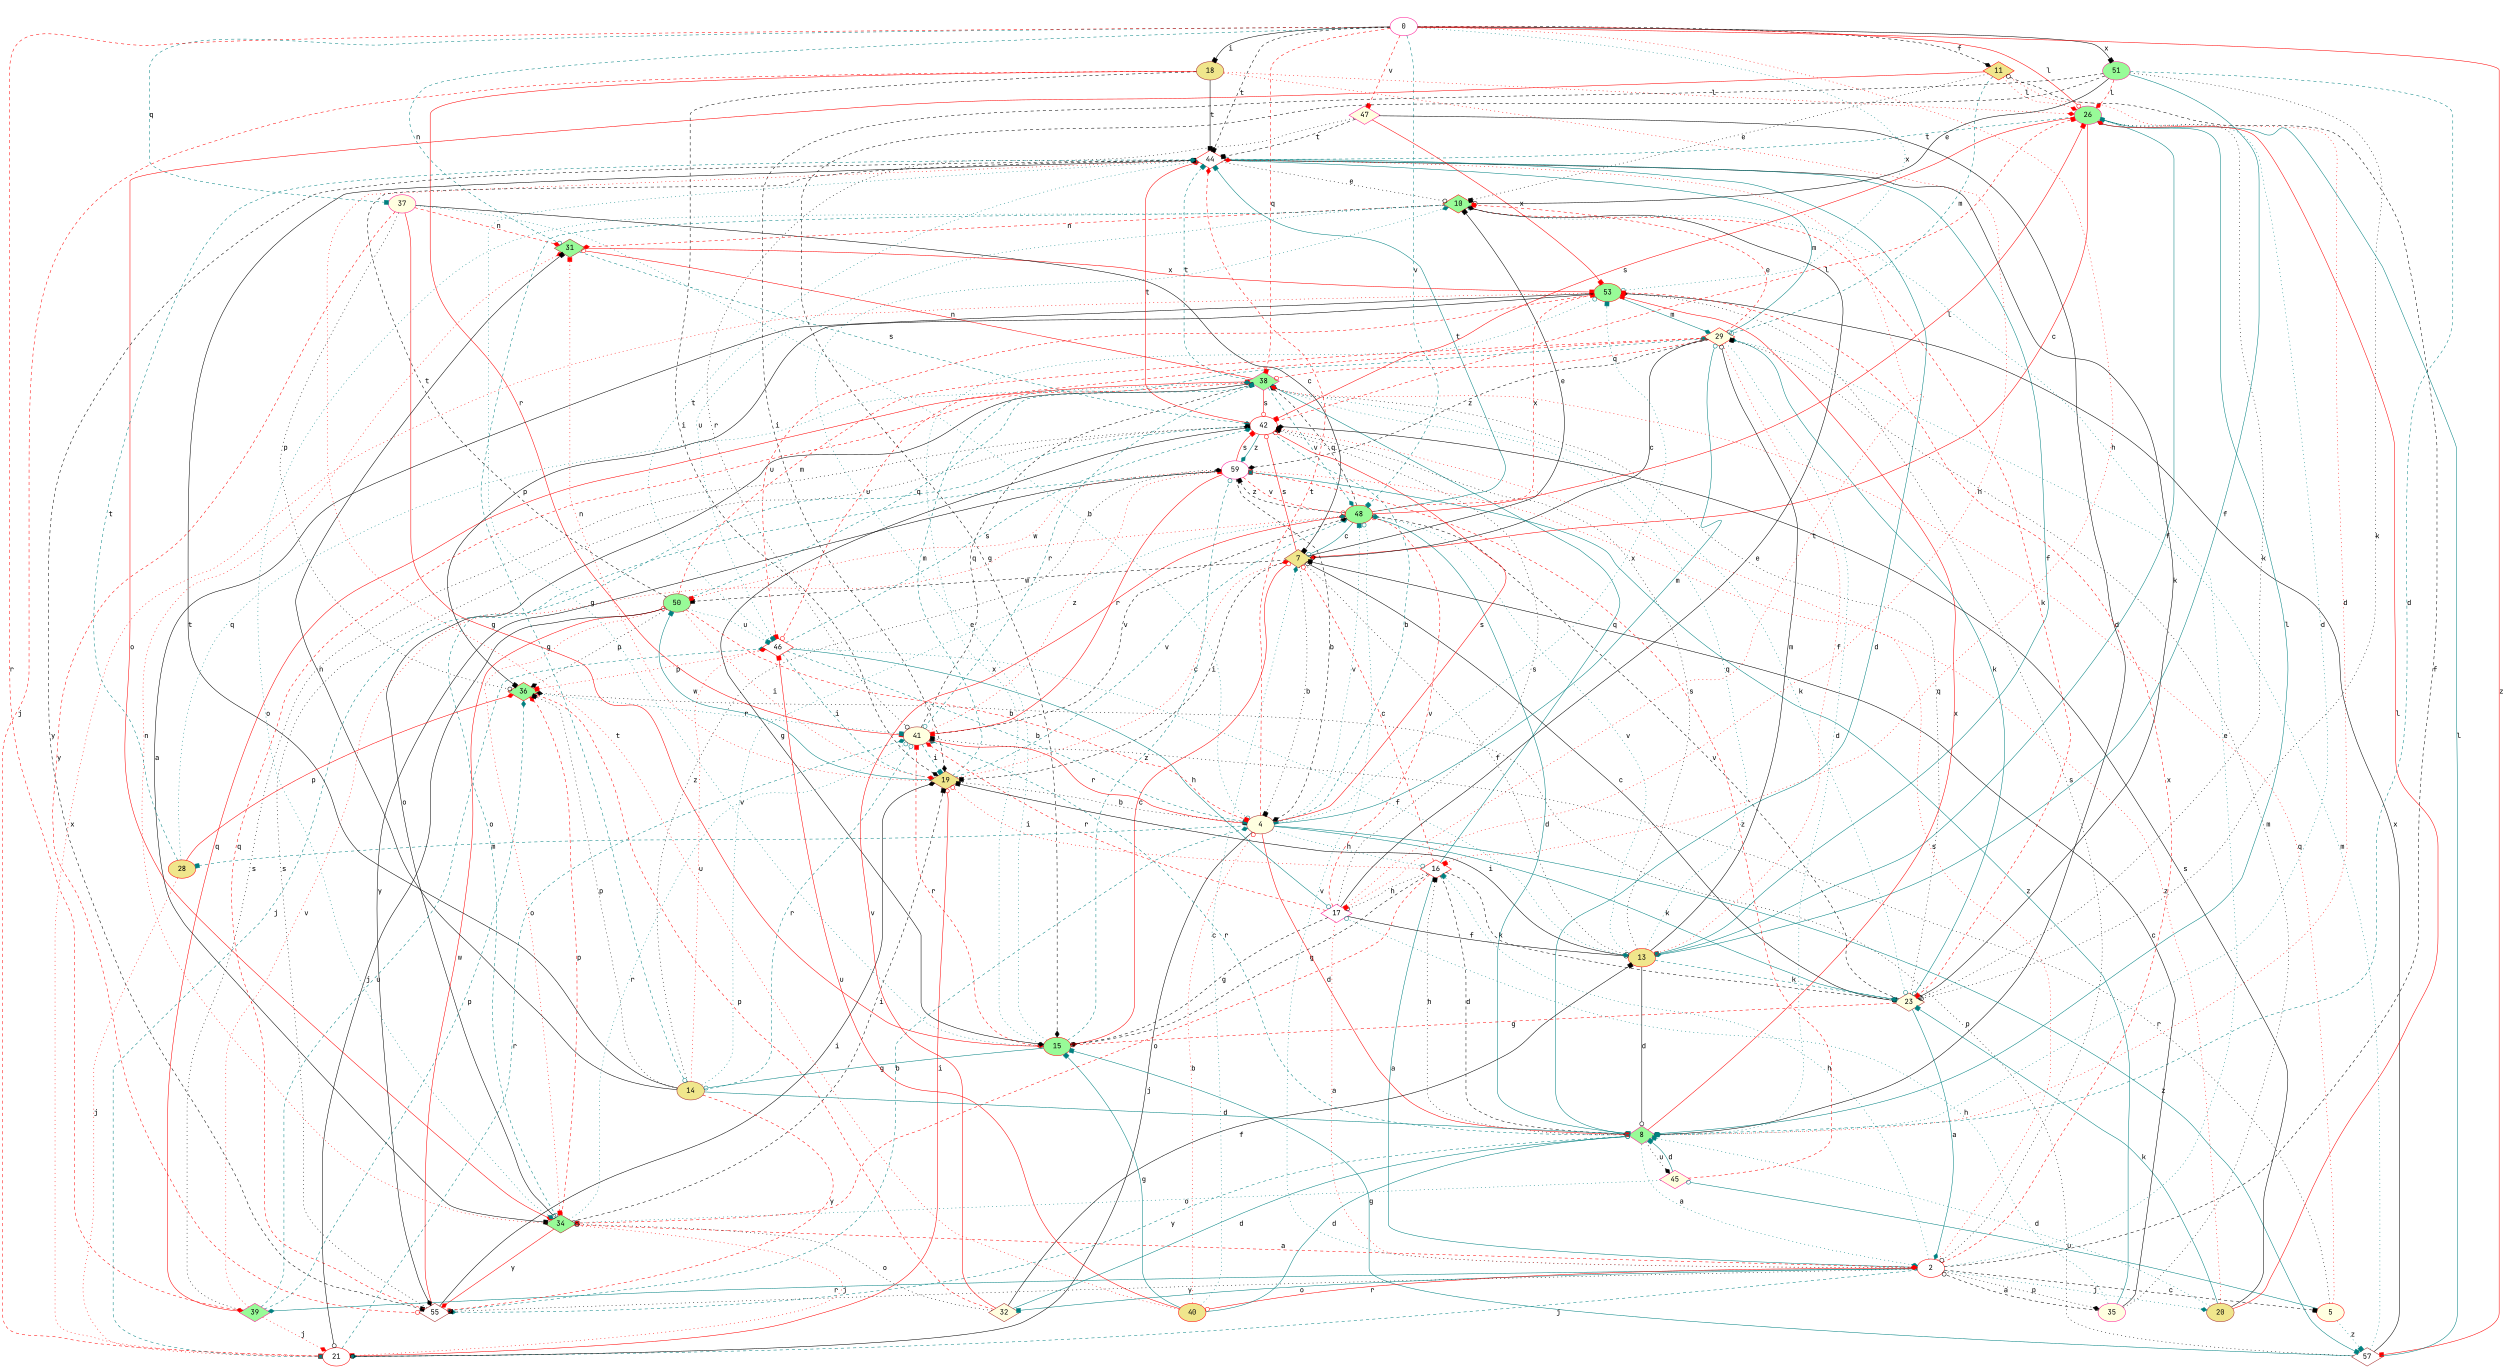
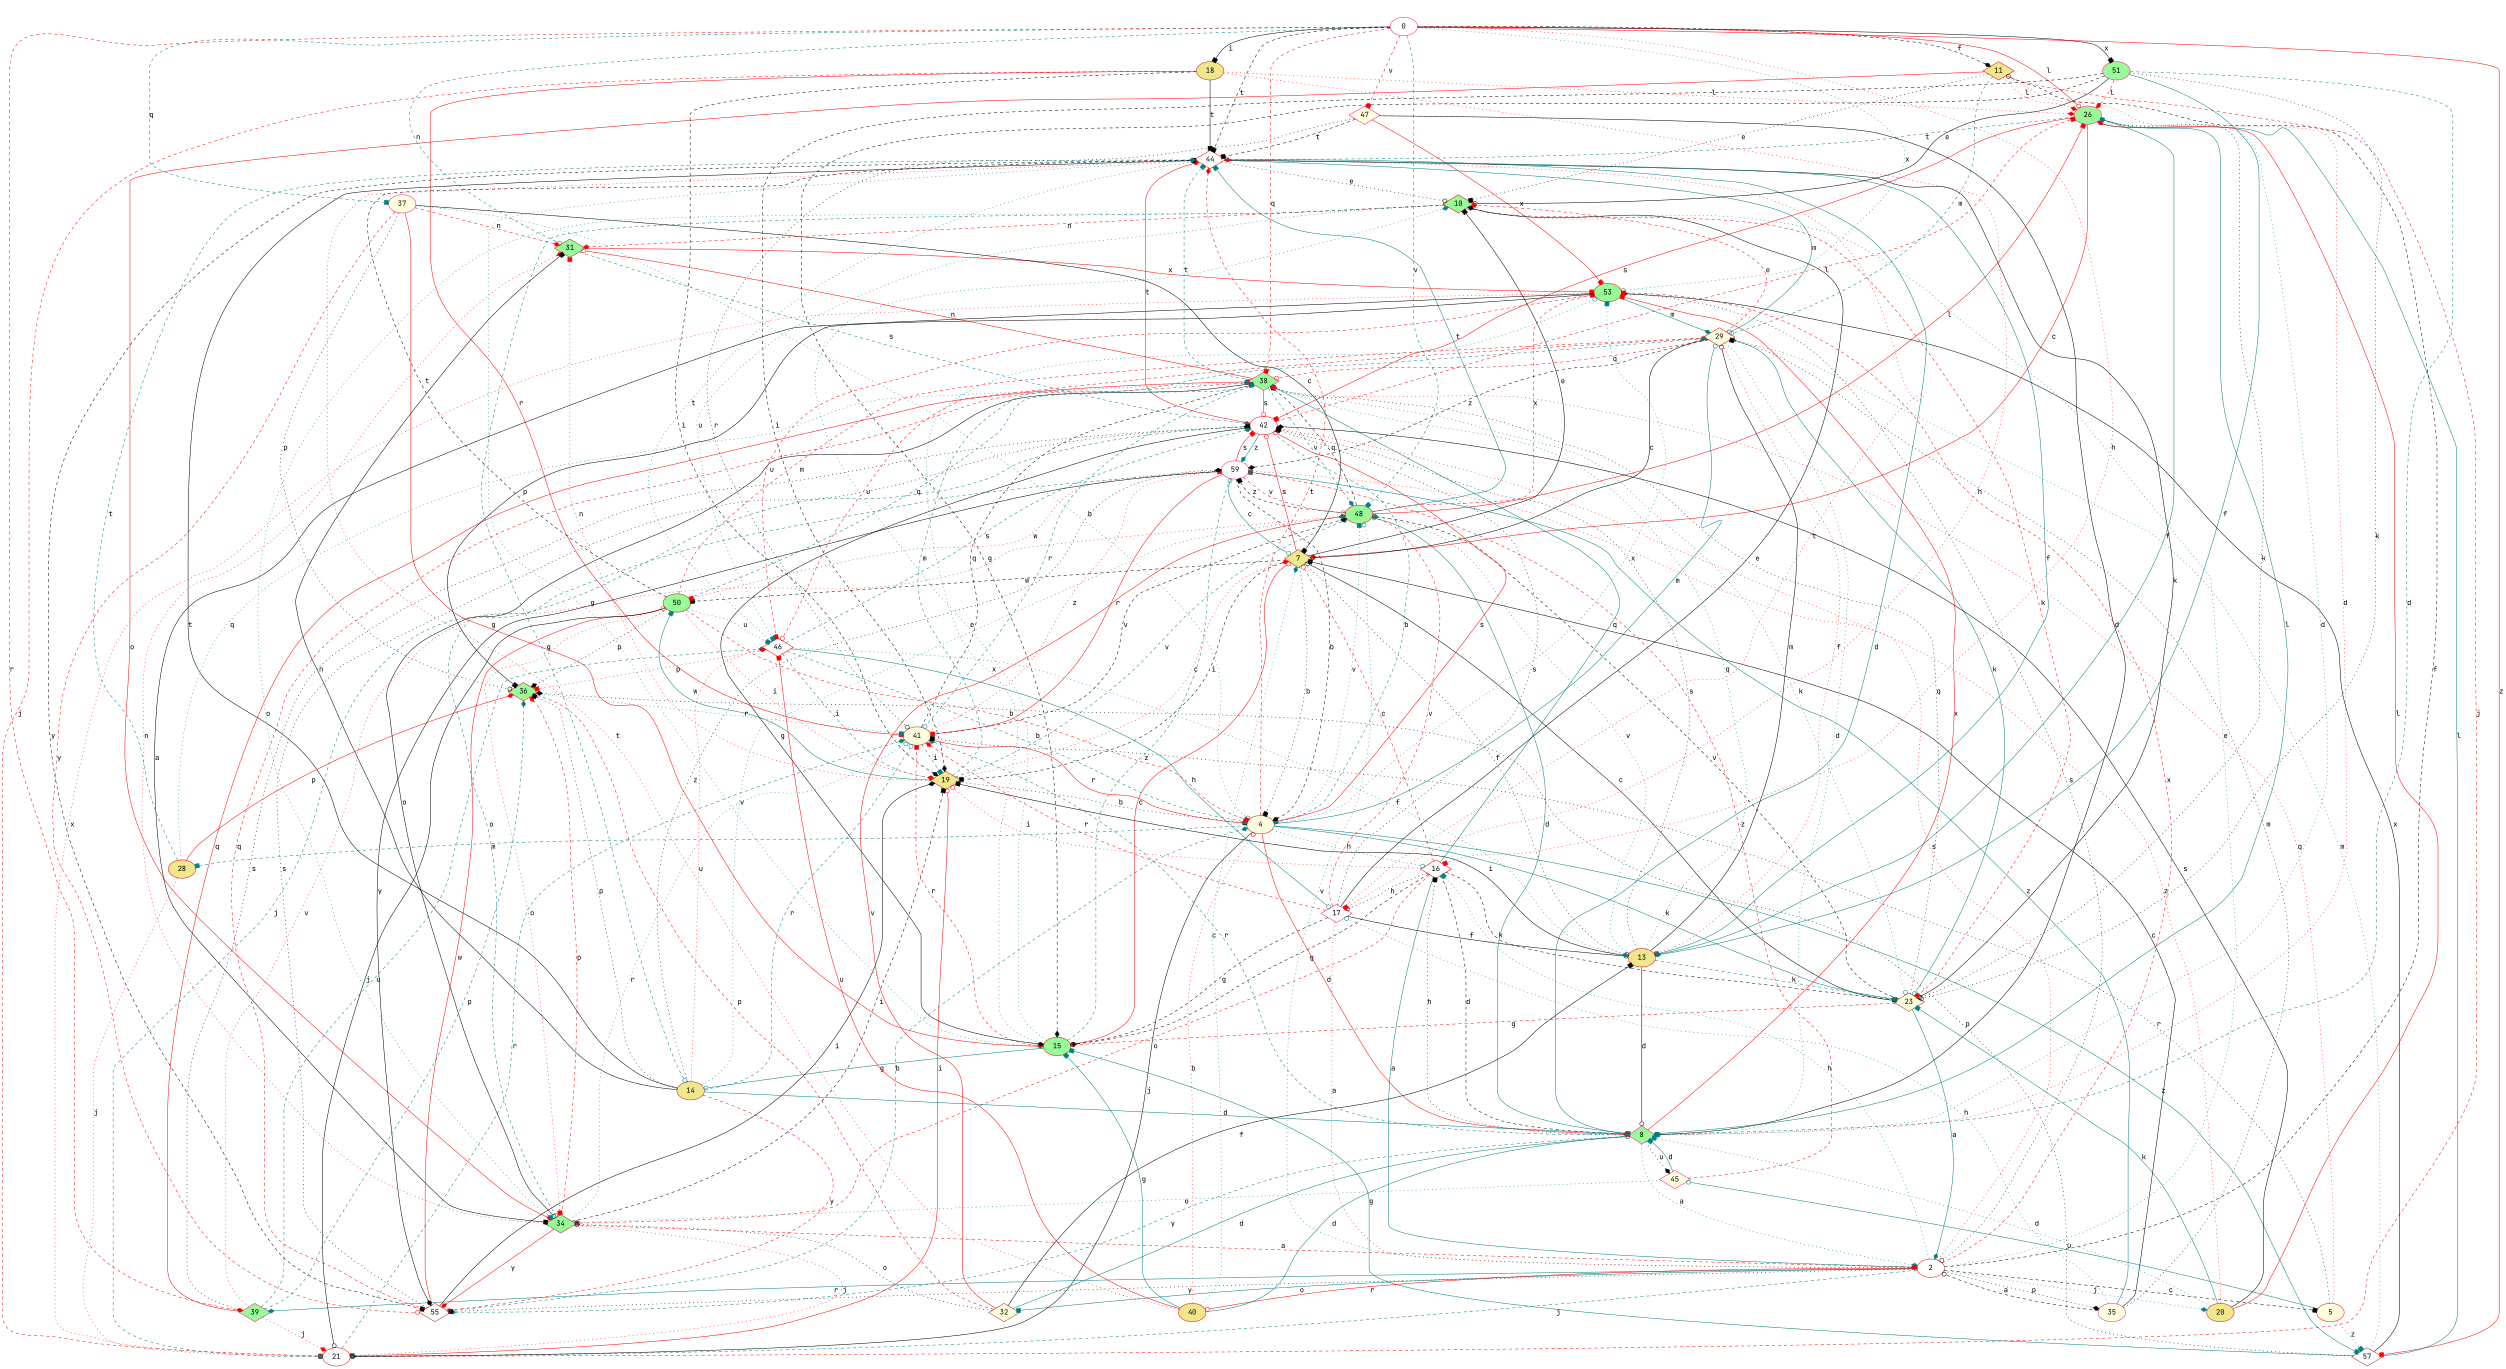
edge "48" -> "7": now "59" -> "7"
edge "11" -> "21": added, label "j"
